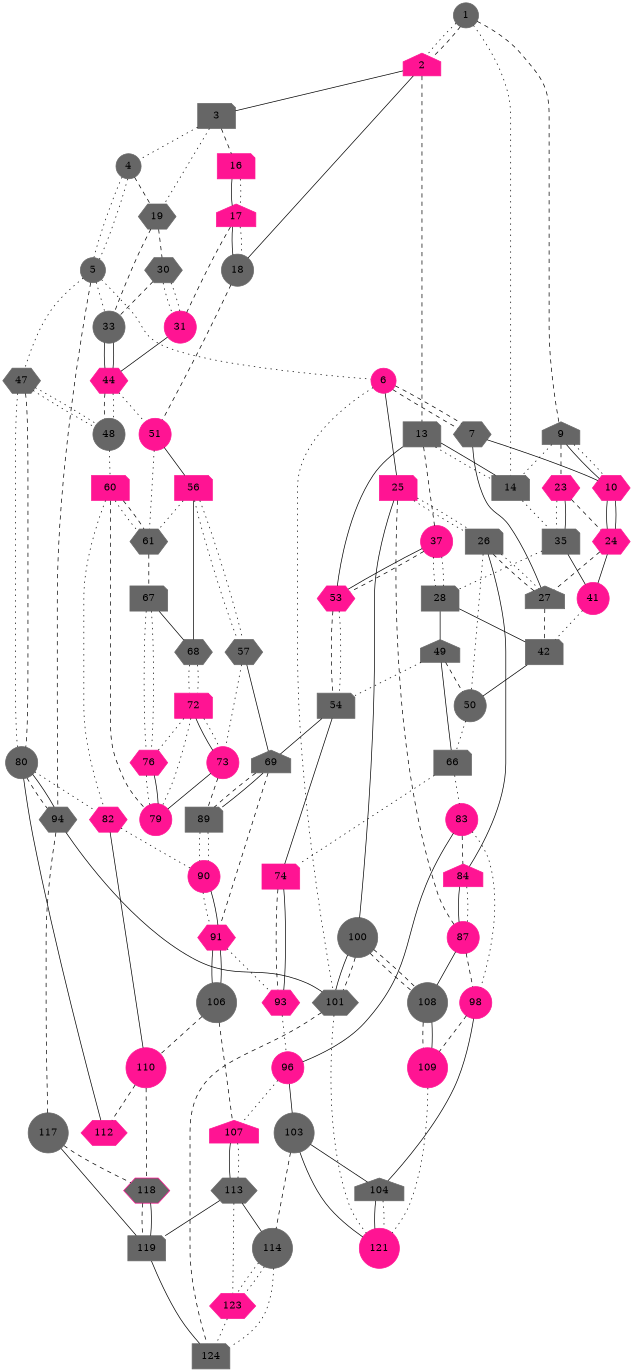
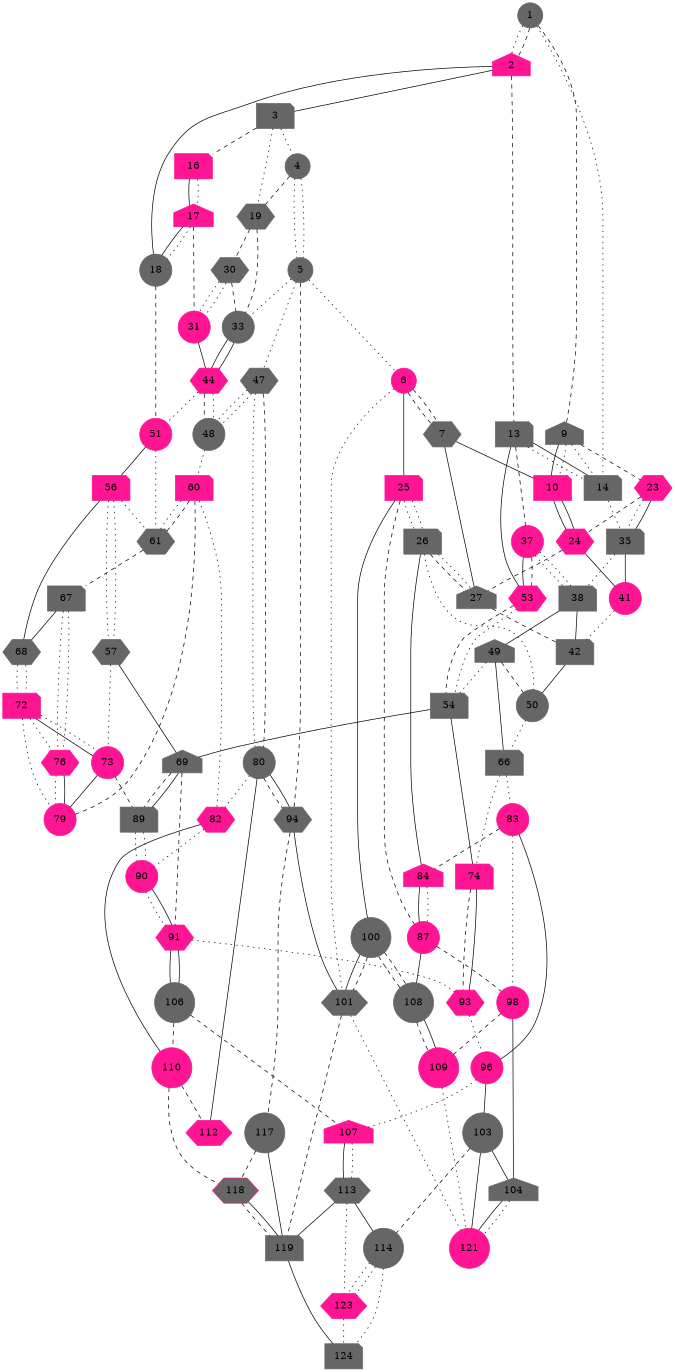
node "10": shape hexagon -> note
node "28": label "28" -> "38"
edge "101" -- "124": now "101" -- "119"
